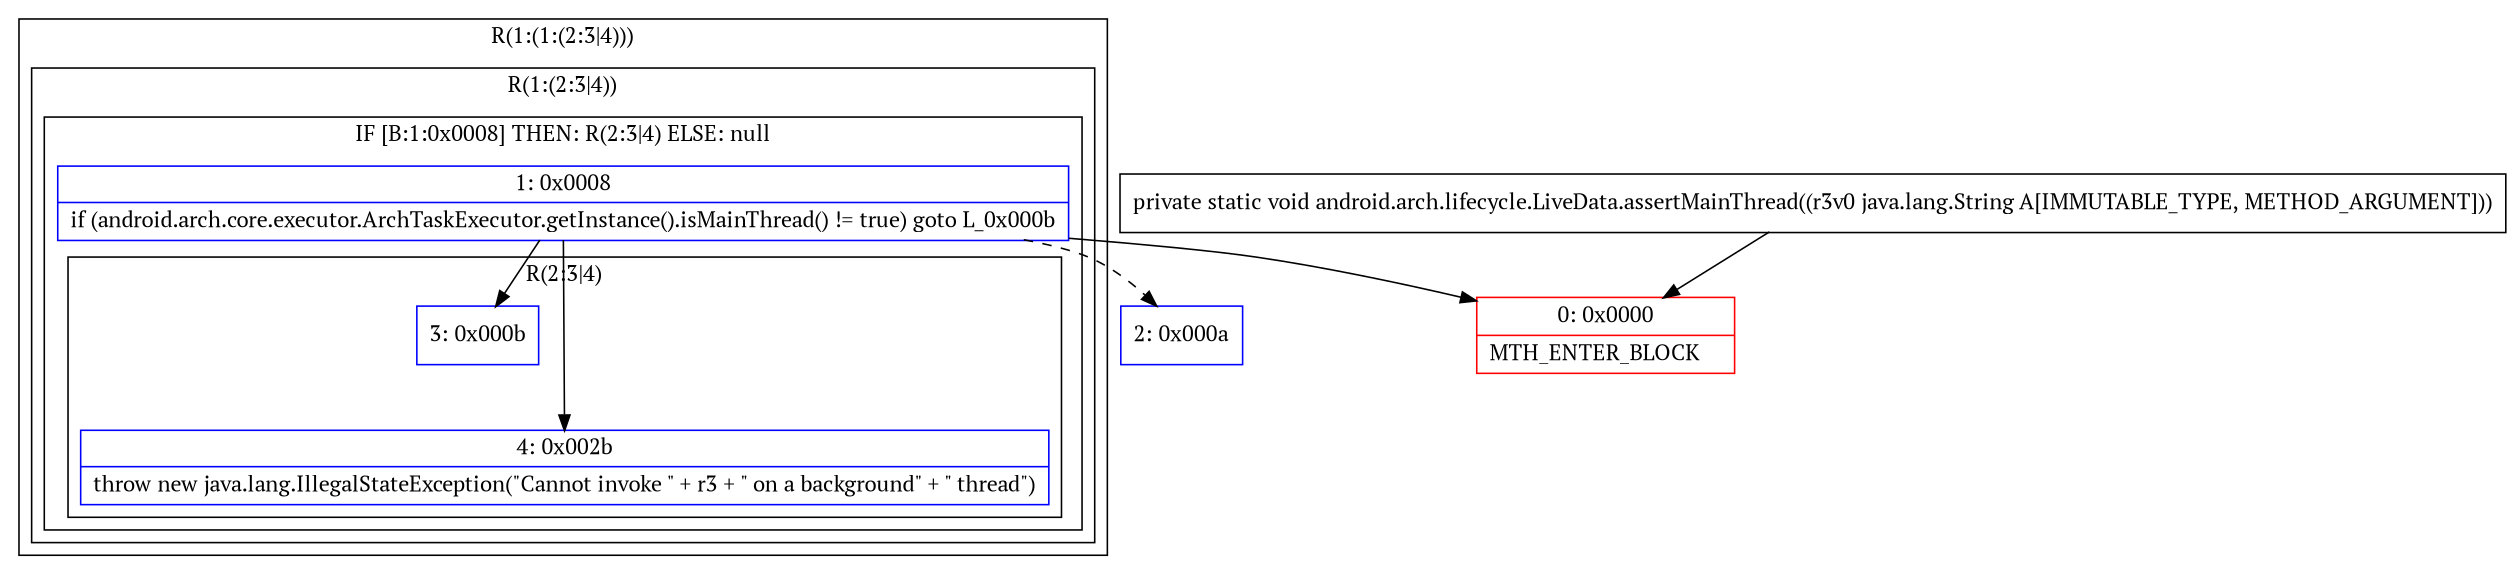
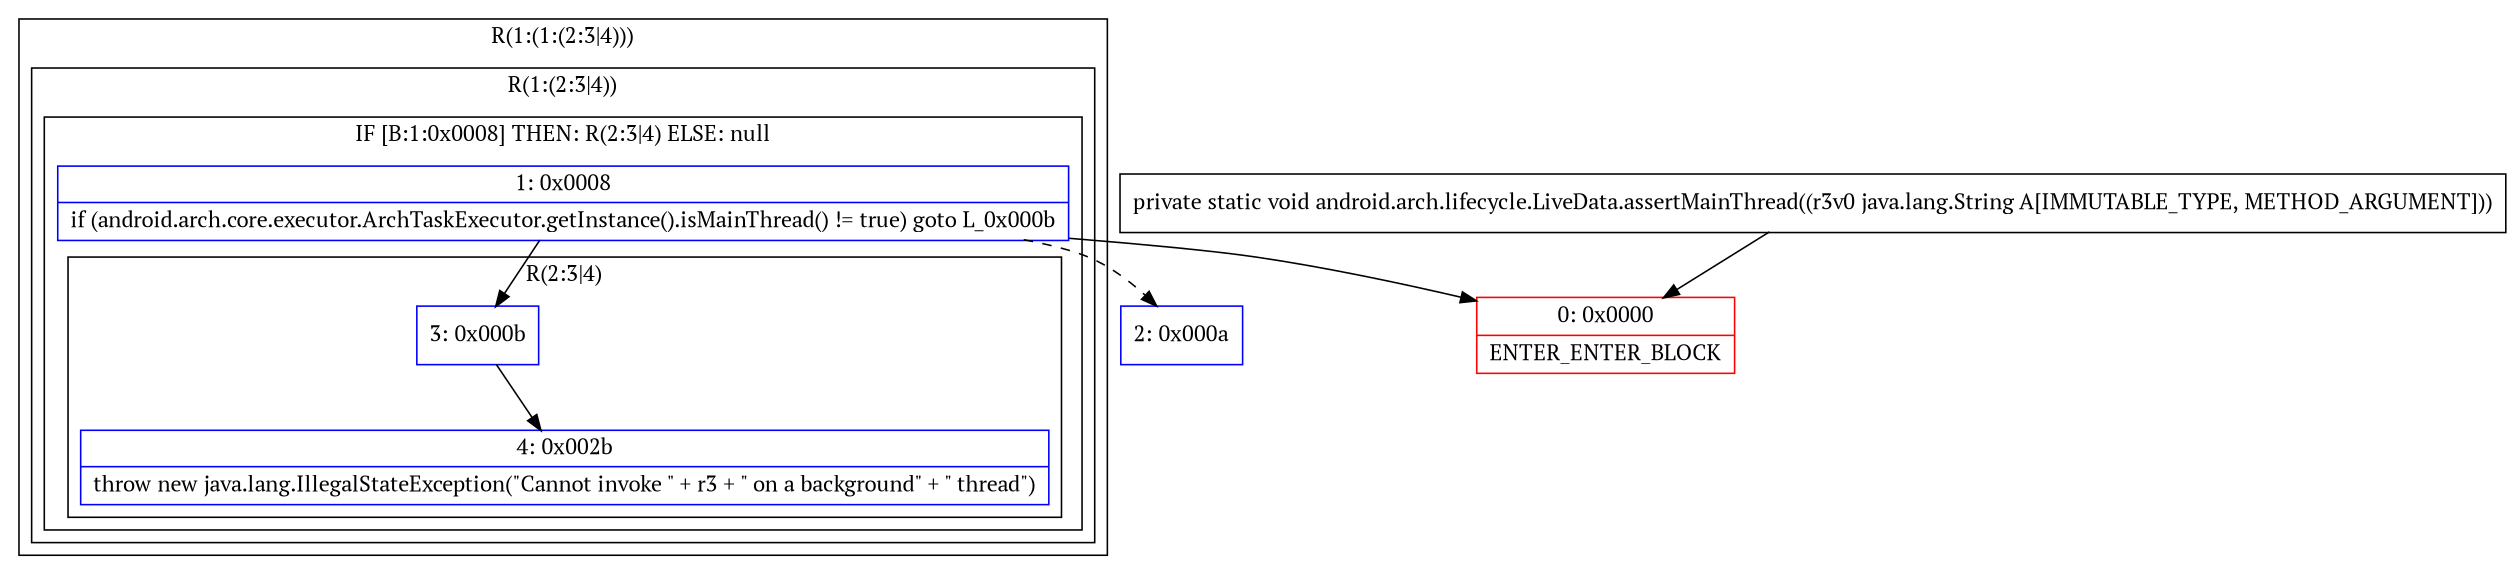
edge "1: 0x0008" -> "4: 0x002b": now "3: 0x000b" -> "4: 0x002b"
node "0: 0x0000": text "MTH_ENTER_BLOCK" -> "ENTER_ENTER_BLOCK"
